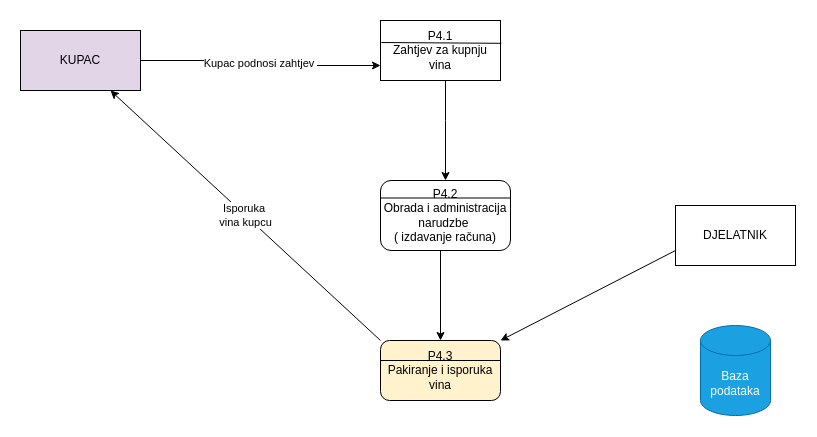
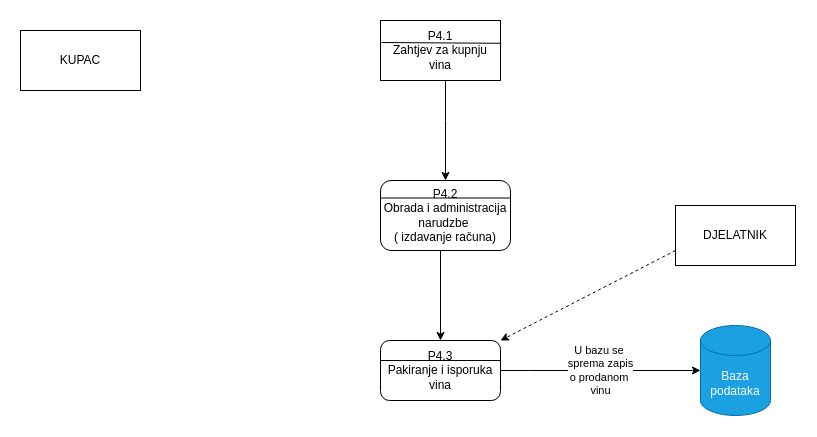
node "KUPAC": fillcolor #e1d5e7 -> #ffffff
edge "KUPAC" -> "P4.1 Zahtjev za kupnju vina": removed, label "Kupac podnosi zahtjev"
edge "P4.3 Pakiranje i isporuka vina" -> "KUPAC": removed, label "Isporuka vina kupcu"
edge "DJELATNIK" -> "P4.3 Pakiranje i isporuka vina": style solid -> dashed
node "P4.3 Pakiranje i isporuka vina": fillcolor #fff2cc -> #ffffff
edge "P4.3 Pakiranje i isporuka vina" -> "Baza podataka": added, label "U bazu se sprema zapis o prodanom vinu"
